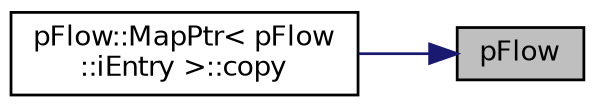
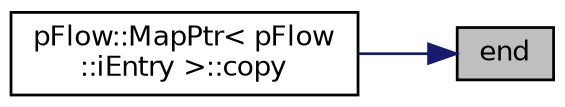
node "pFlow": label "pFlow" -> "end"
